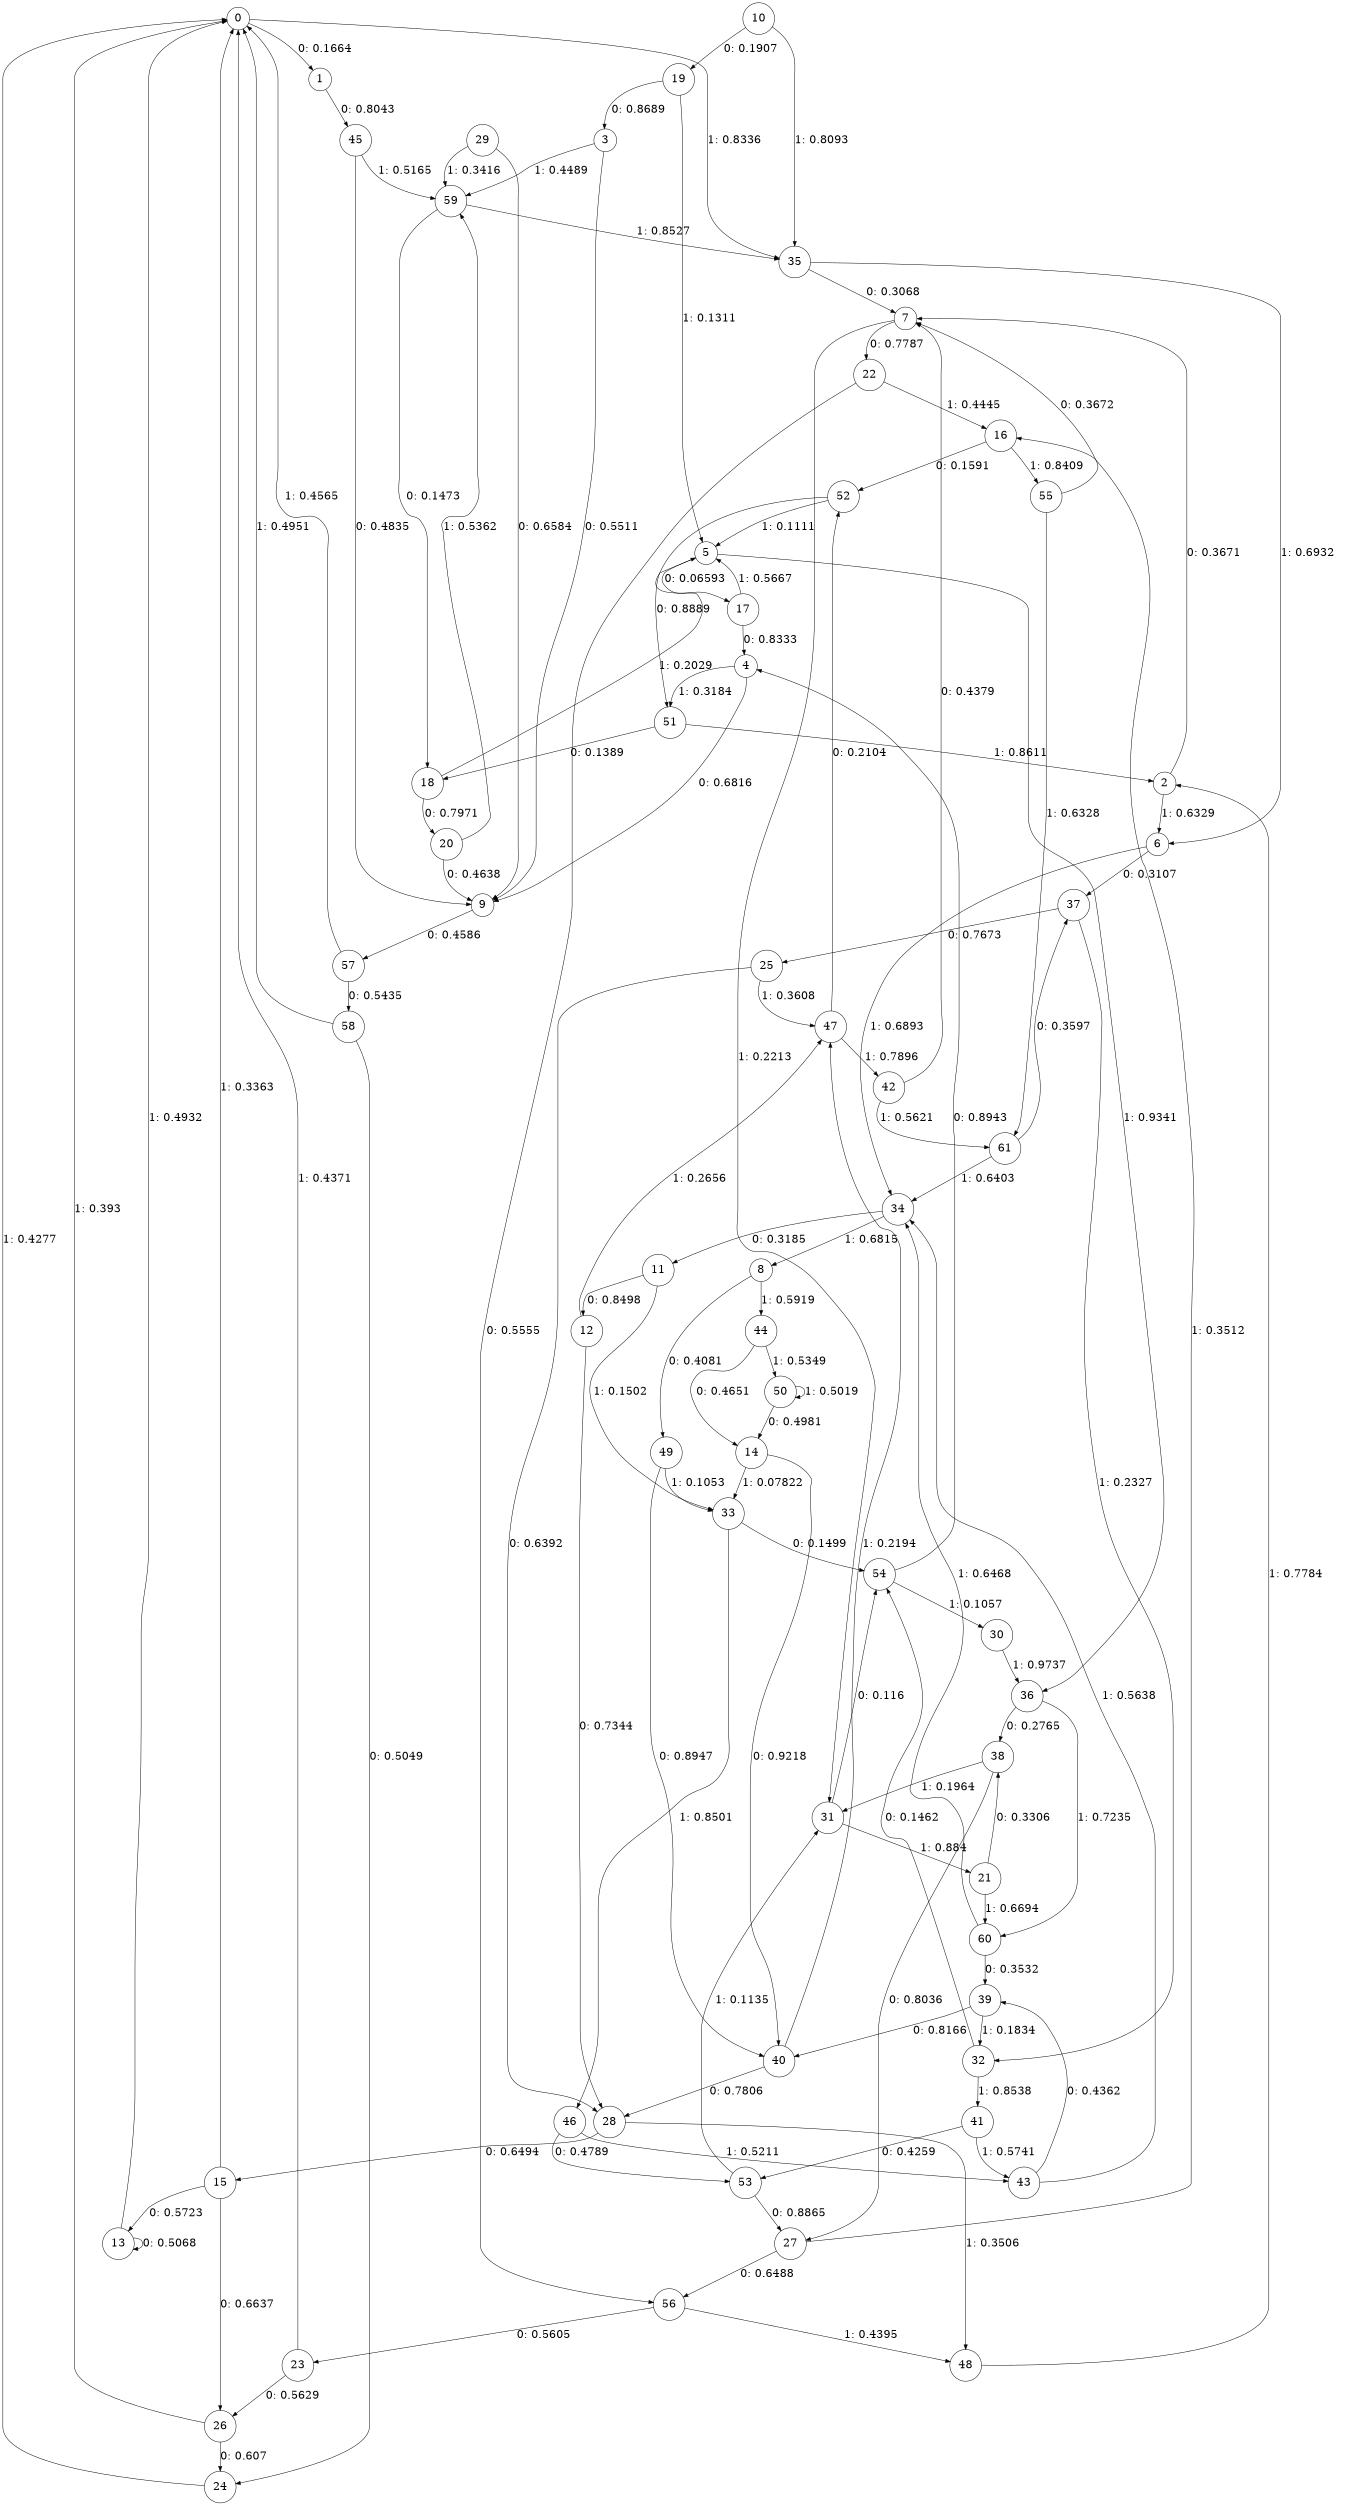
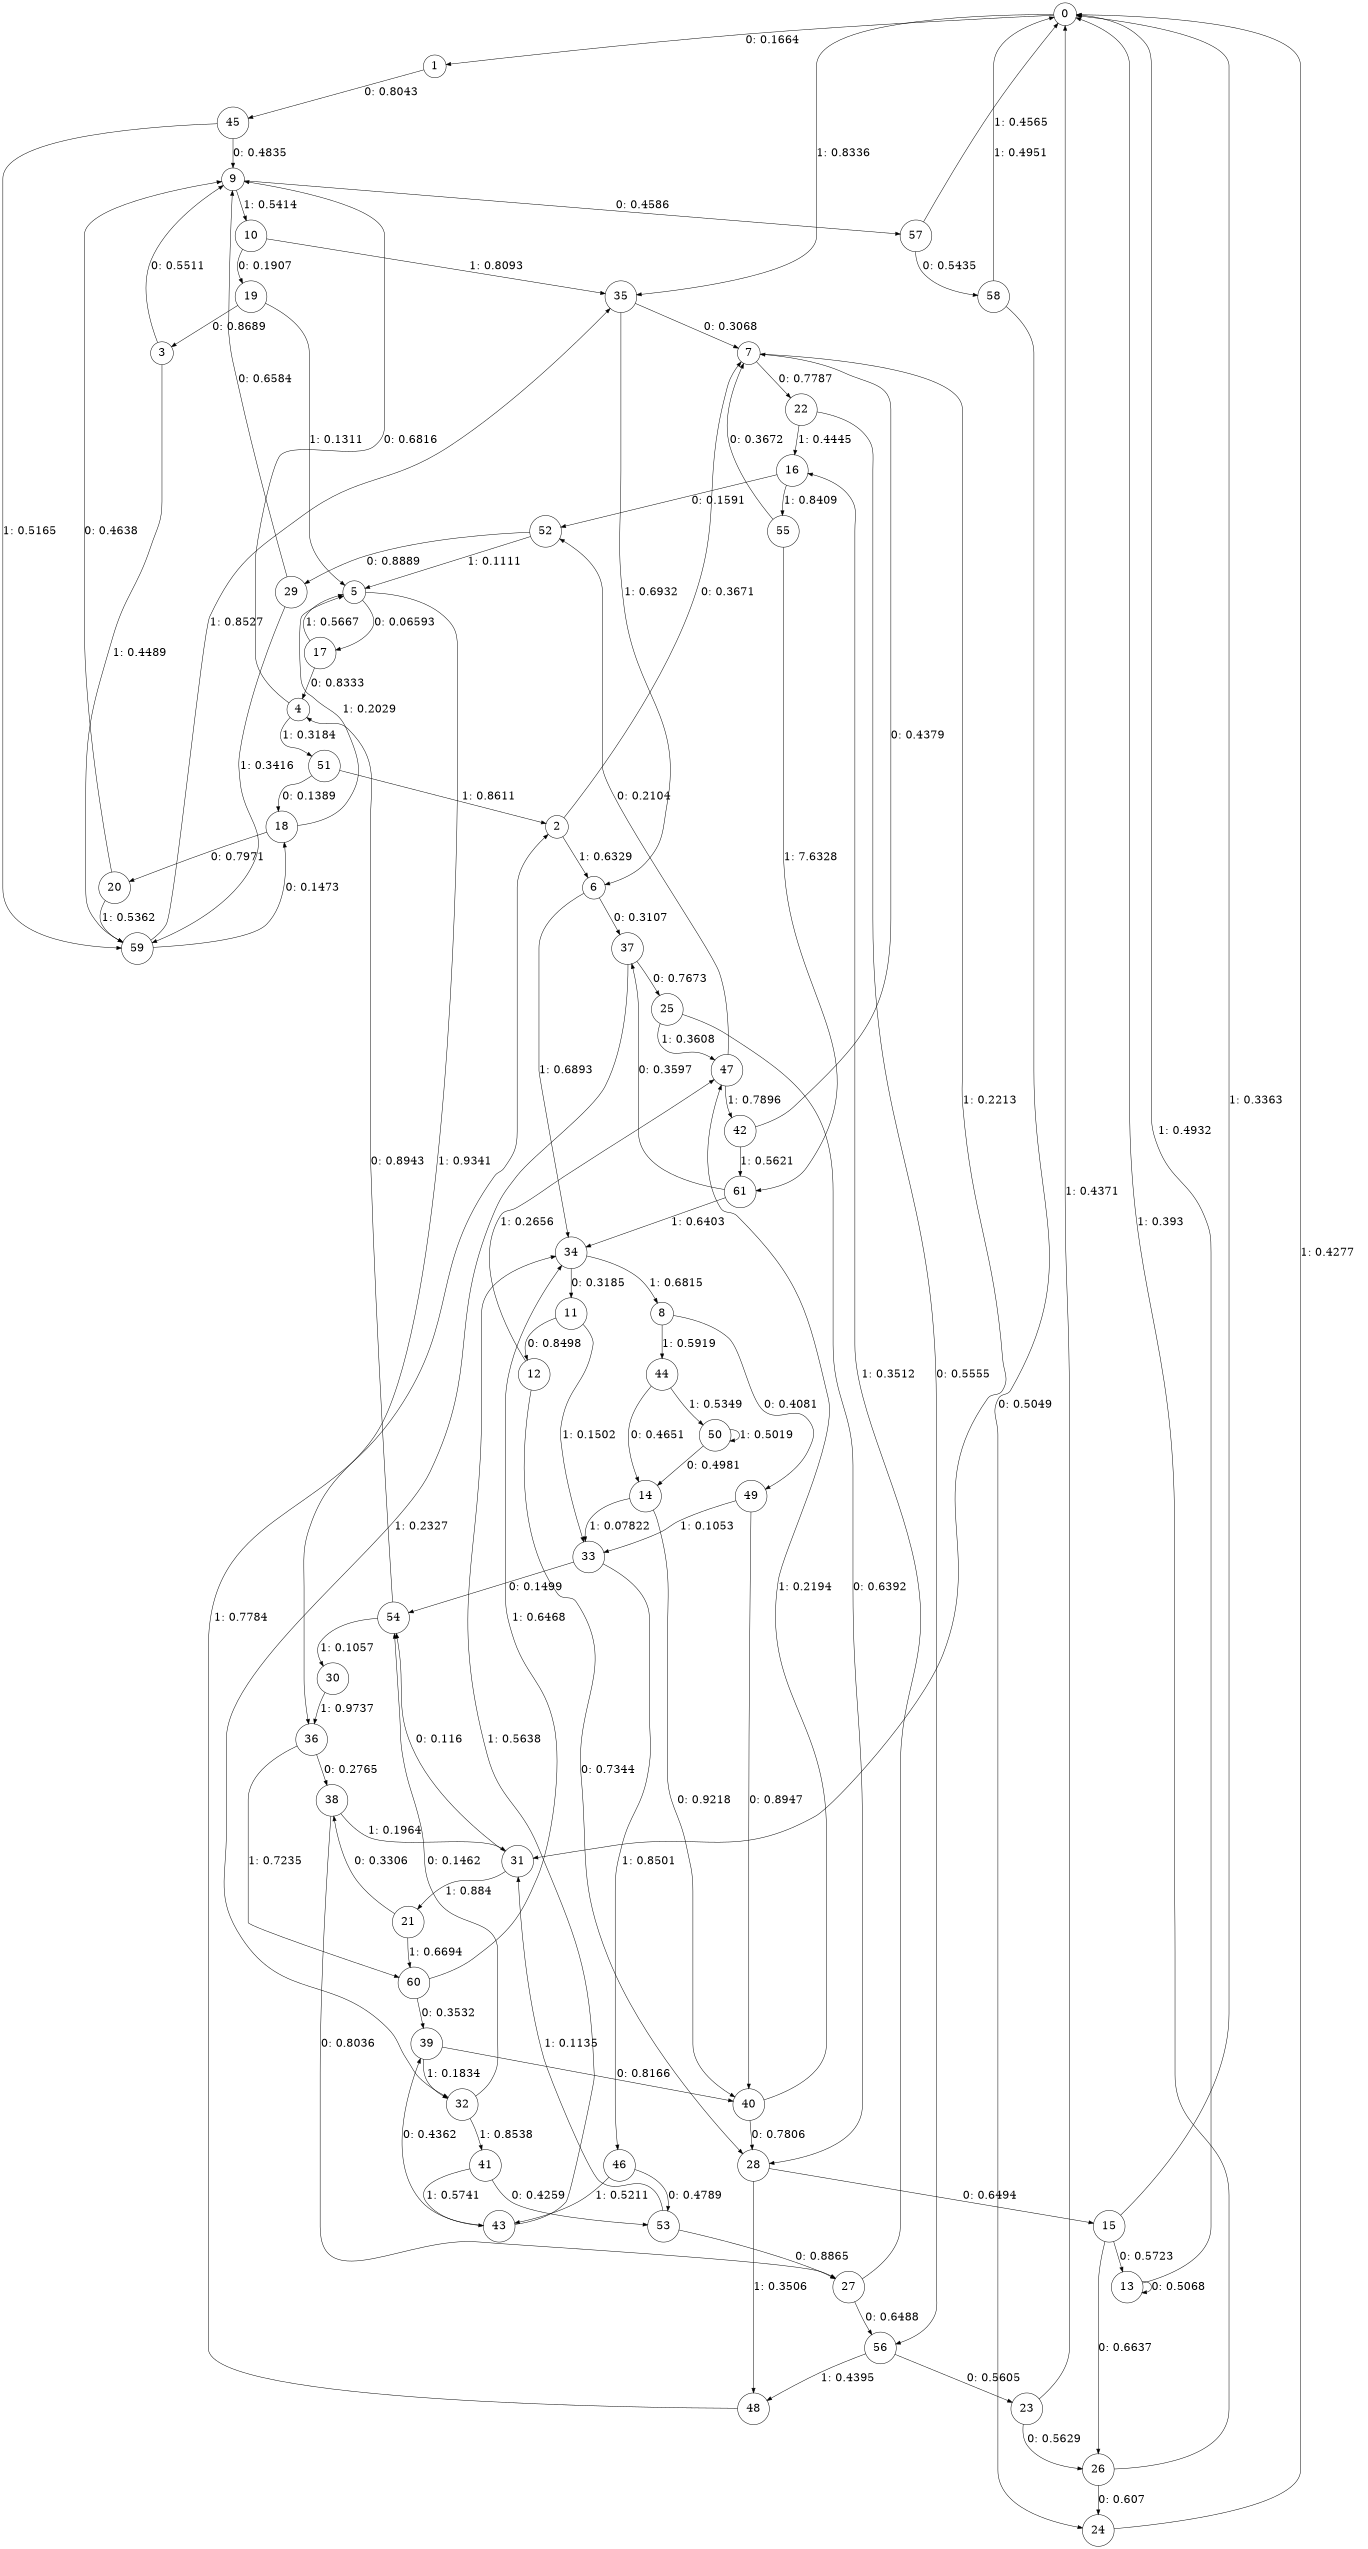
edge "9" -> "10": added, label "1: 0.5414"
edge "52" -> "51": now "52" -> "29"
edge "55" -> "61": label "1: 0.6328   " -> "1: 7.6328   "
